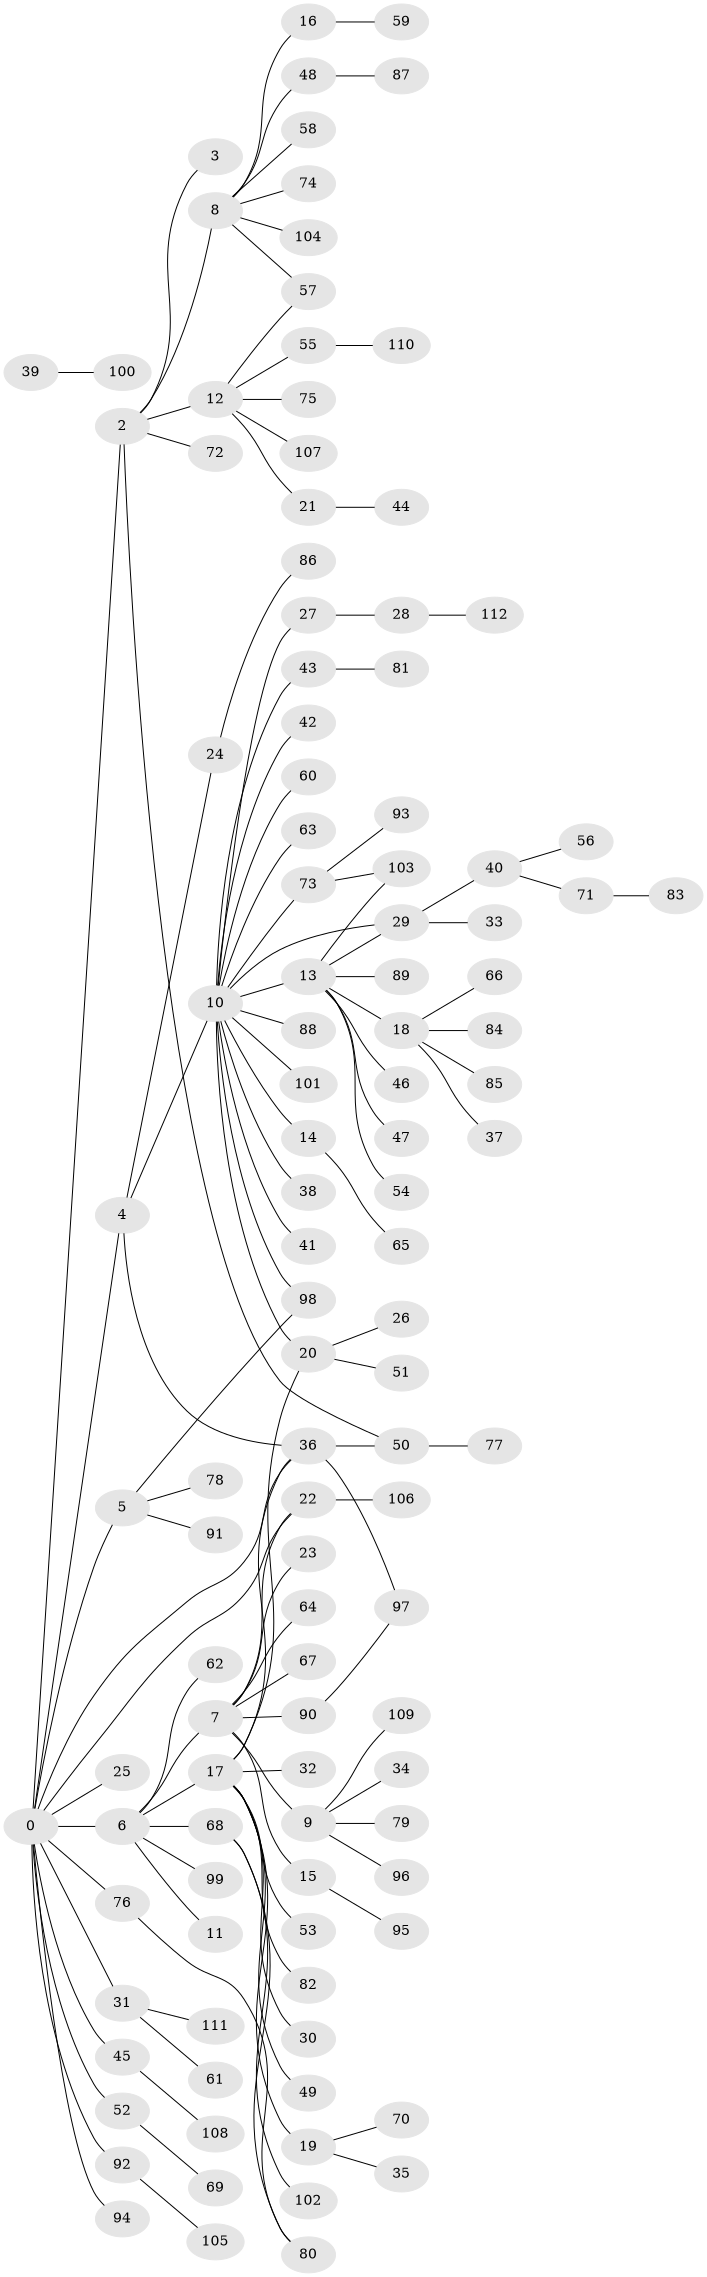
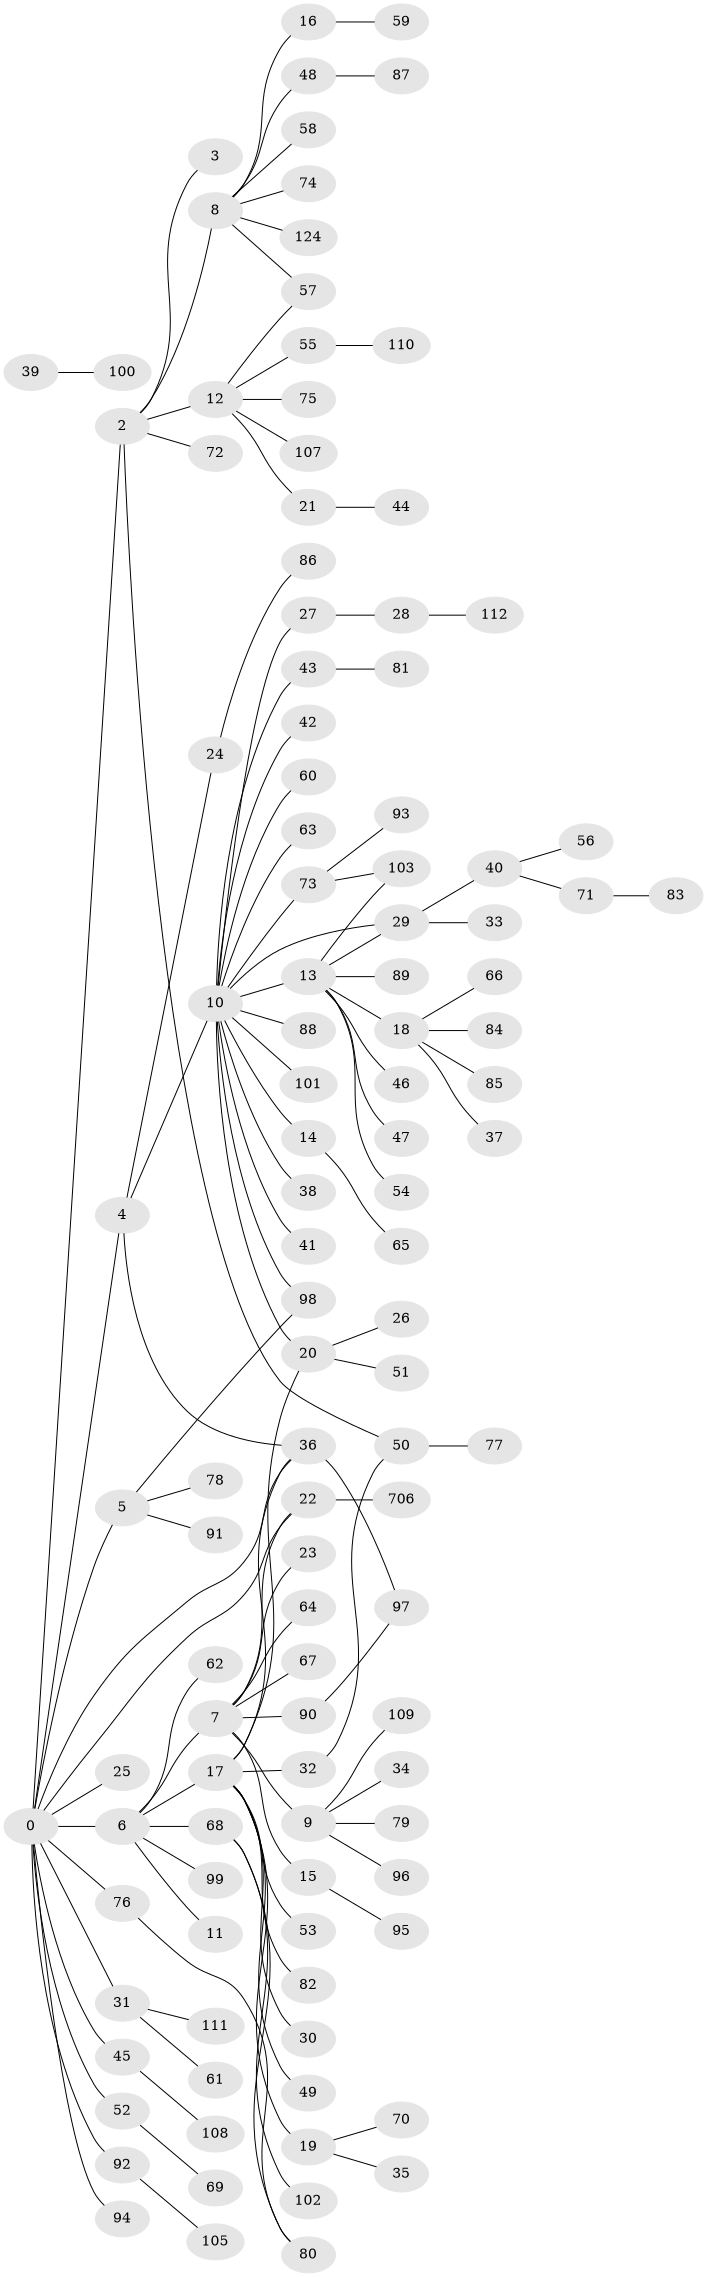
node "104": label "104" -> "124"
edge "36" -- "50": now "32" -- "50"
node "106": label "106" -> "706"
